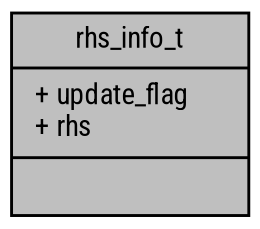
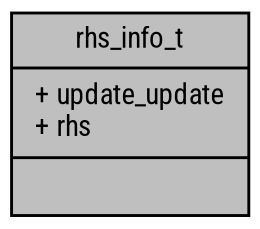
node "rhs_info_t": text "+ update_flag" -> "+ update_update"
